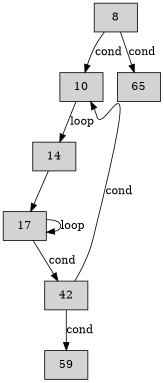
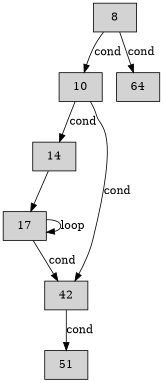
node "65": label "65" -> "64"
edge "10" -> "14": label "loop" -> "cond"
edge "42" -> "10": reversed
node "59": label "59" -> "51"
